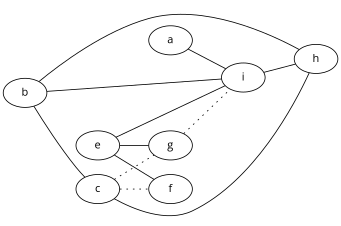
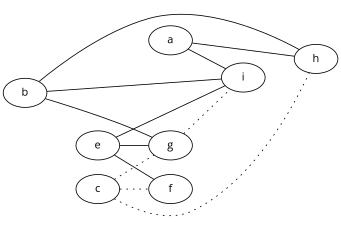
edge "h" -- "i": now "h" -- "a"
edge "b" -- "c": now "b" -- "g"
edge "h" -- "c": style solid -> dotted
